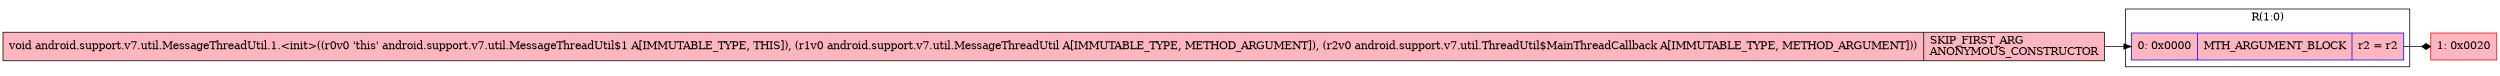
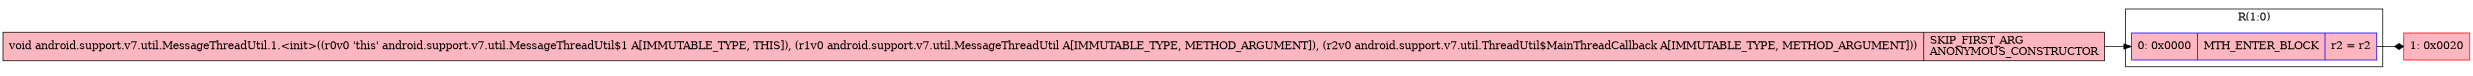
node "0: 0x0000": text "MTH_ARGUMENT_BLOCK" -> "MTH_ENTER_BLOCK"
